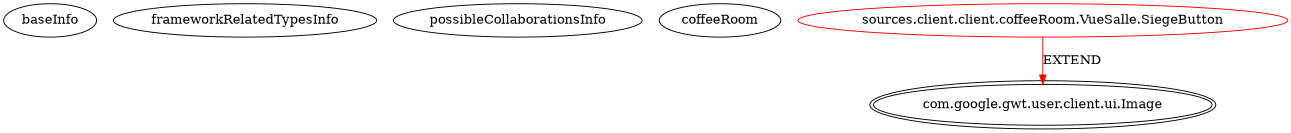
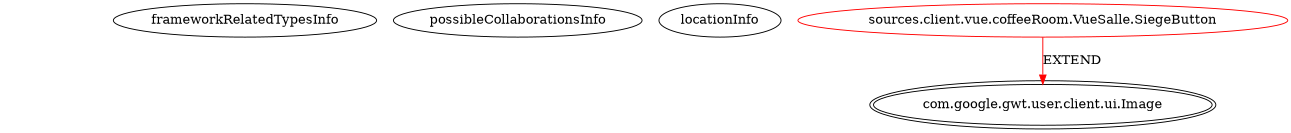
node "baseInfo": removed
node "coffeeRoom": label "coffeeRoom" -> "locationInfo"
node "sources.client.client.coffeeRoom.VueSalle.SiegeButton": label "sources.client.client.coffeeRoom.VueSalle.SiegeButton" -> "sources.client.vue.coffeeRoom.VueSalle.SiegeButton"
